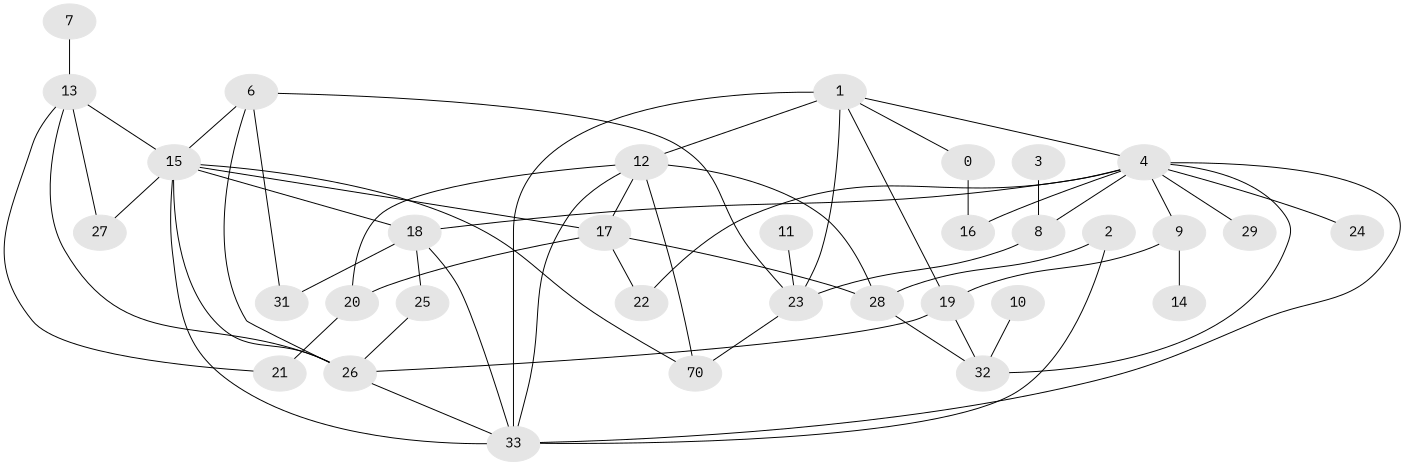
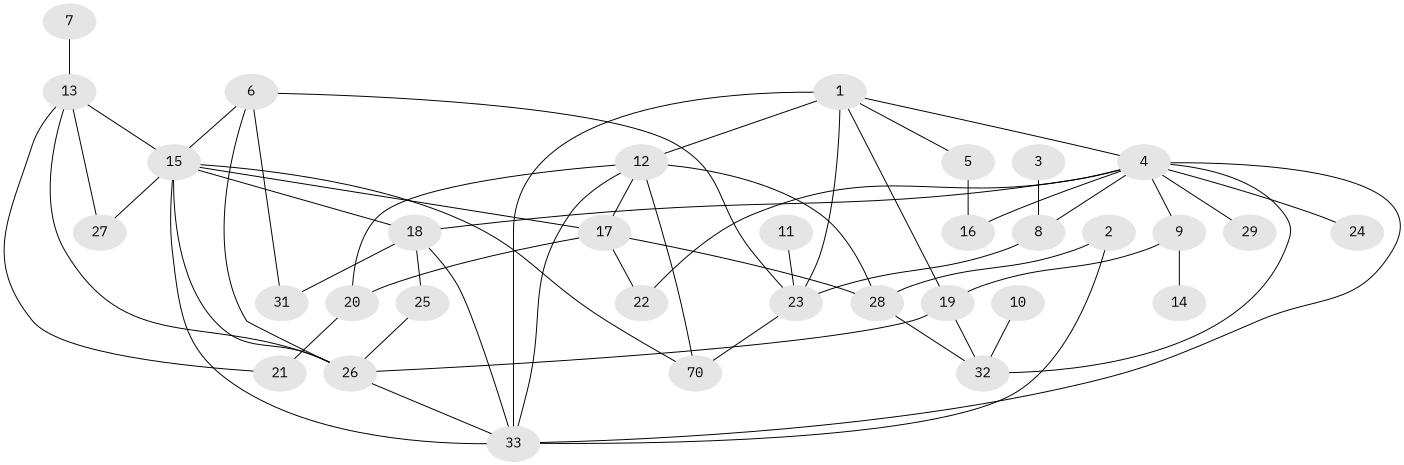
node "0": label "0" -> "5"
